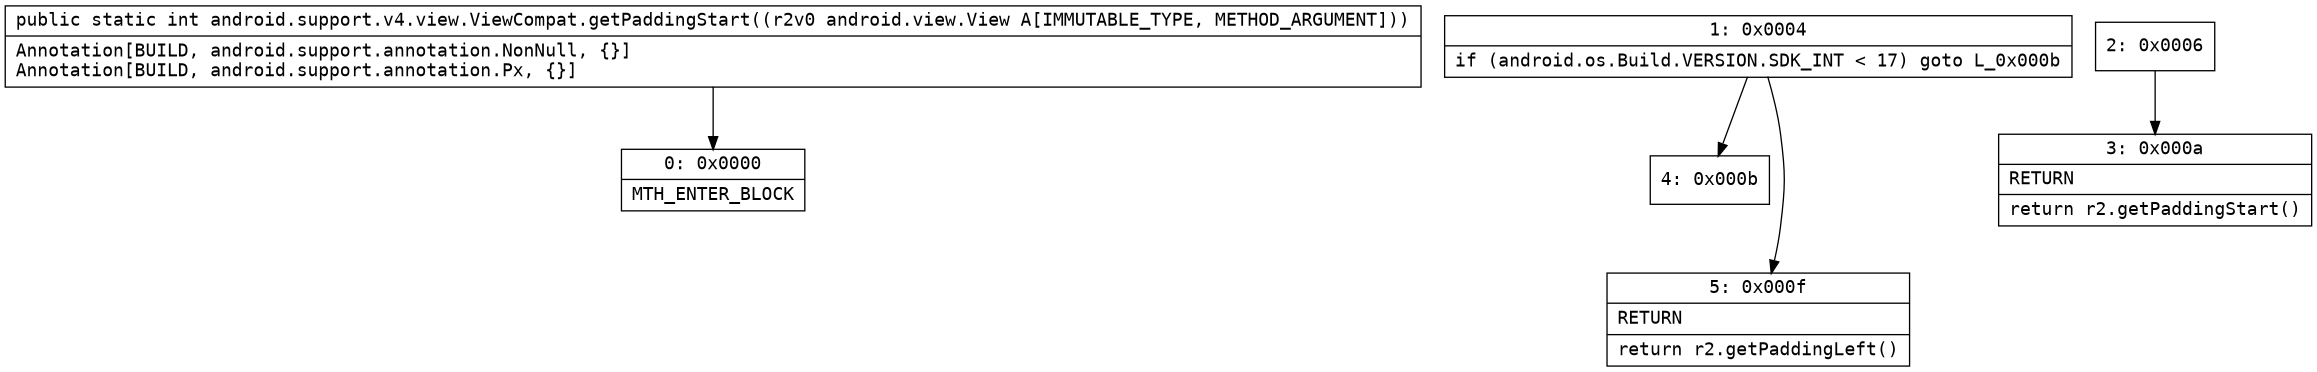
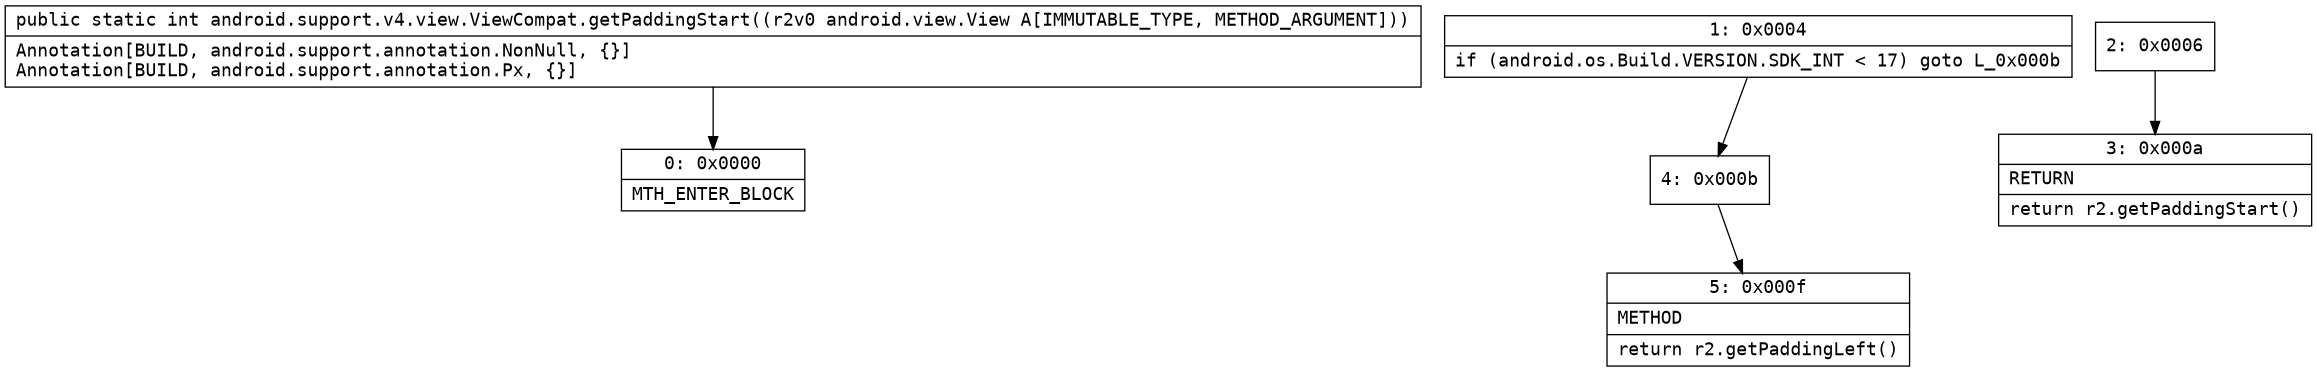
edge "1: 0x0004" -> "5: 0x000f": now "4: 0x000b" -> "5: 0x000f"
node "5: 0x000f": text "RETURN" -> "METHOD"
